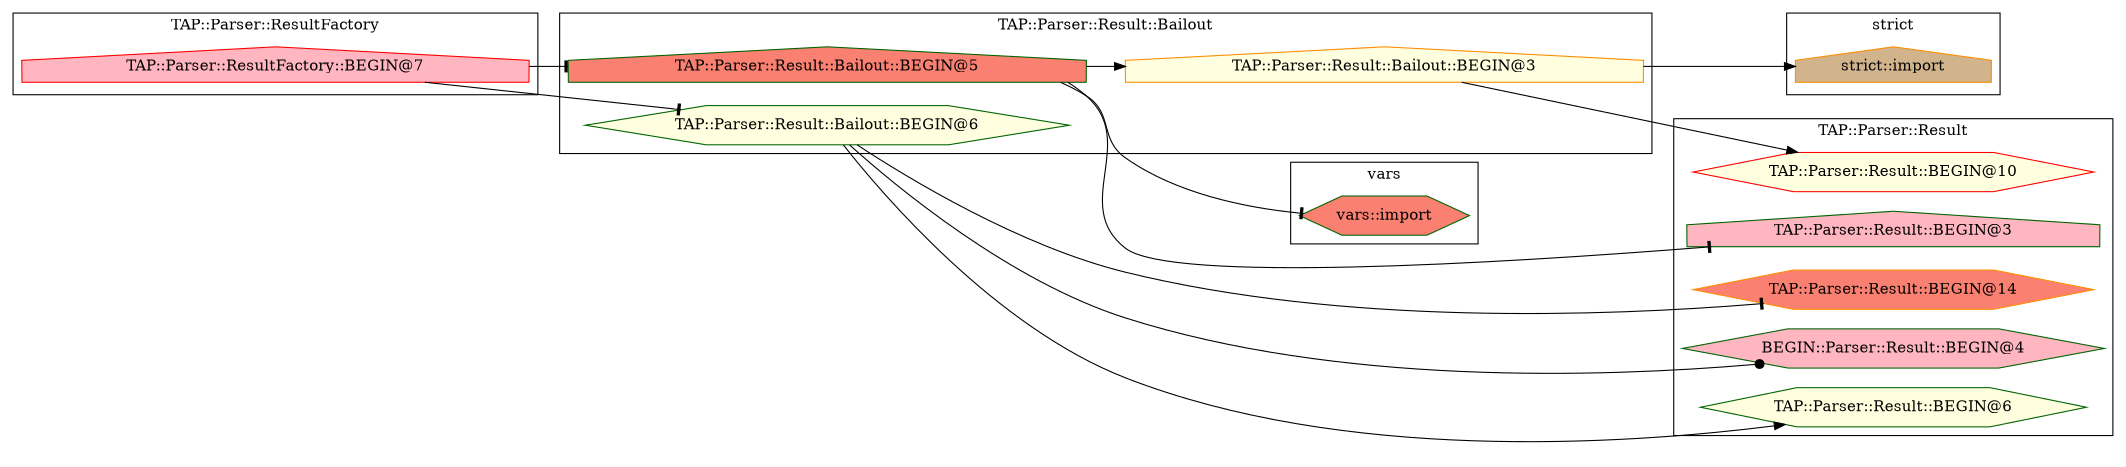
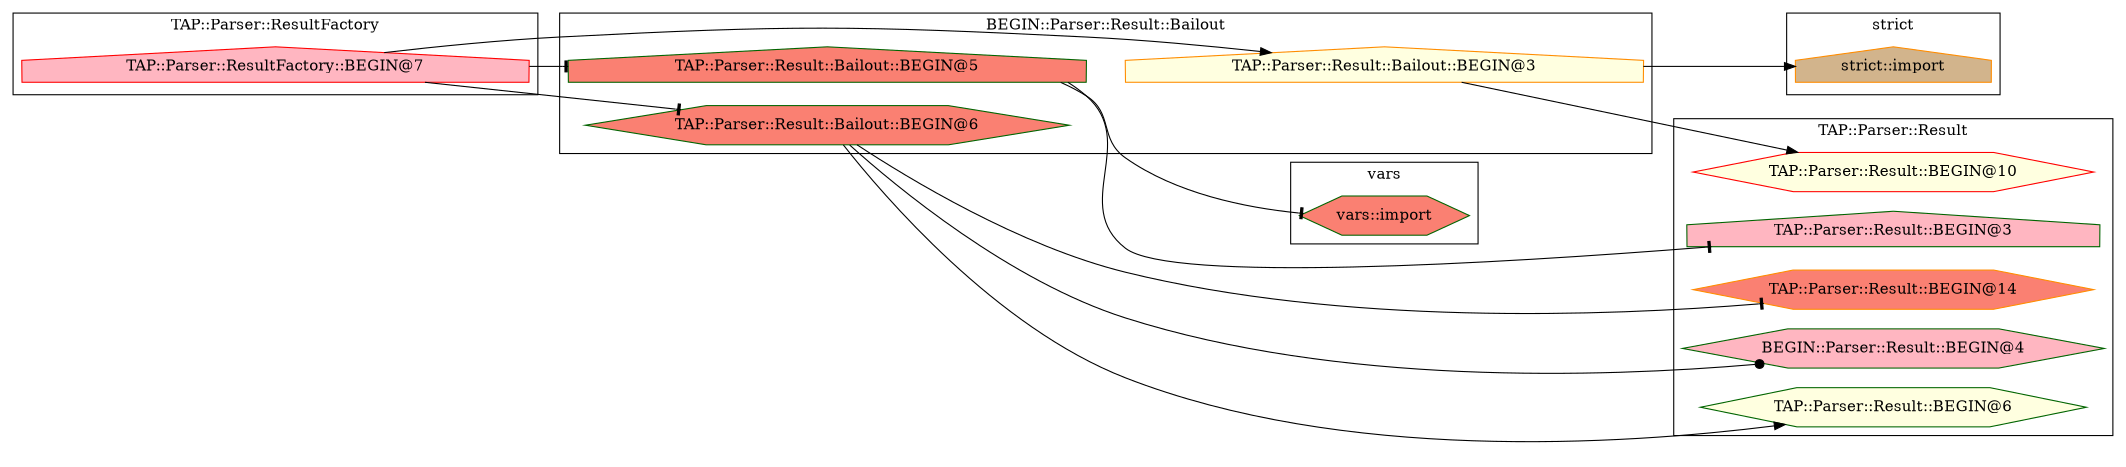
cluster "TAP::Parser::Result::Bailout": label "TAP::Parser::Result::Bailout" -> "BEGIN::Parser::Result::Bailout"
edge "TAP::Parser::Result::Bailout::BEGIN@5" -> "TAP::Parser::Result::Bailout::BEGIN@3": now "TAP::Parser::ResultFactory::BEGIN@7" -> "TAP::Parser::Result::Bailout::BEGIN@3"
node "TAP::Parser::Result::Bailout::BEGIN@6": fillcolor lightyellow -> salmon
